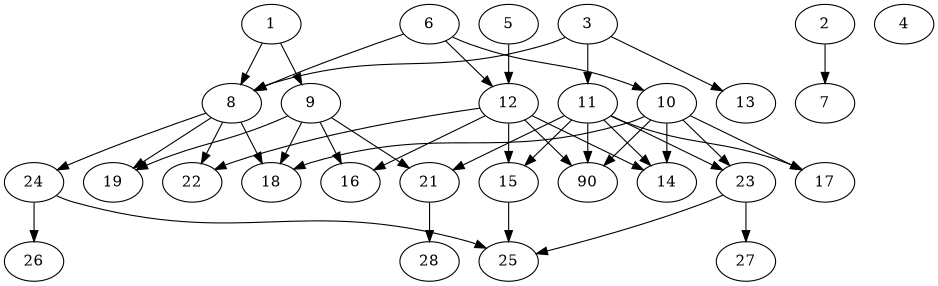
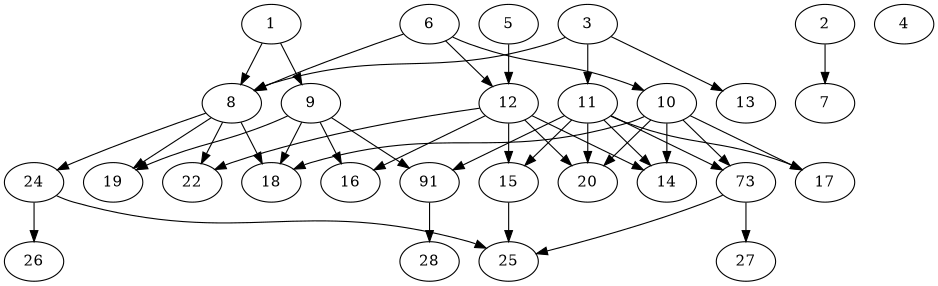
node "21": label "21" -> "91"
node "90": label "90" -> "20"
node "23": label "23" -> "73"
